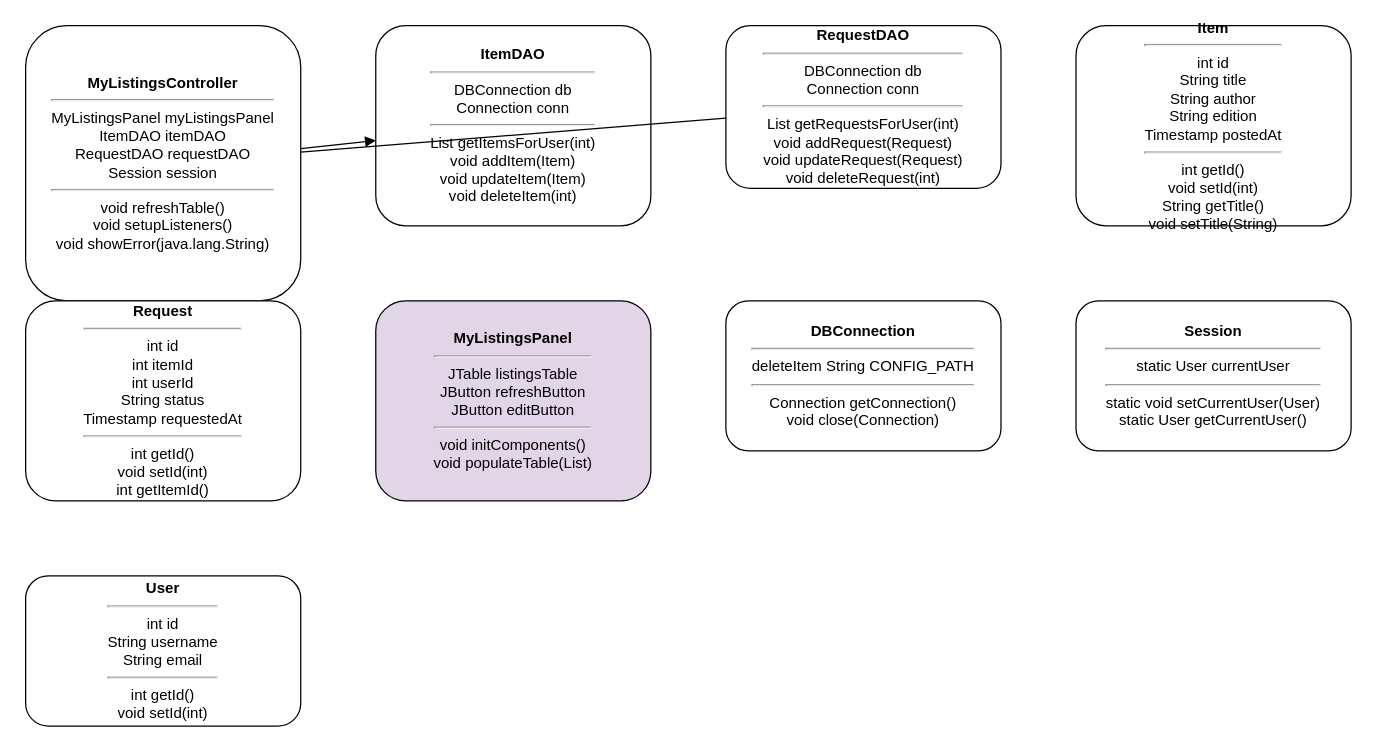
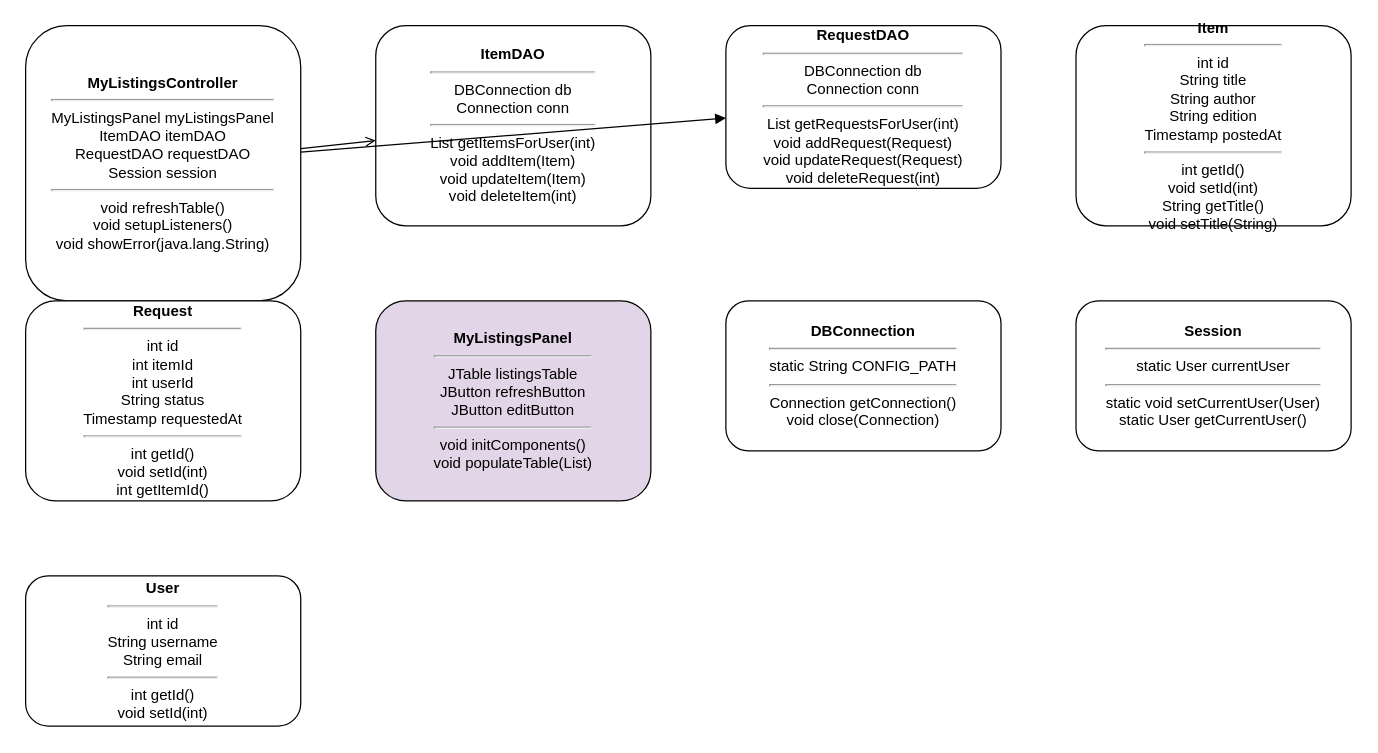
edge "RequestDAODBConnection db Connection conn List getRequestsForUser(int) void addRequest(Request) void updateRequest(Request) void deleteRequest(int)" -- "MyListingsControllerMyListingsPanel myListingsPanel ItemDAO itemDAO RequestDAO requestDAO Session session void refreshTable() void setupListeners() void showError(java.lang.String)": arrowhead none -> block
edge "MyListingsControllerMyListingsPanel myListingsPanel ItemDAO itemDAO RequestDAO requestDAO Session session void refreshTable() void setupListeners() void showError(java.lang.String)" -> "ItemDAODBConnection db Connection conn List getItemsForUser(int) void addItem(Item) void updateItem(Item) void deleteItem(int)": arrowhead block -> open
node "DBConnectiondeleteItem String CONFIG_PATH Connection getConnection() void close(Connection)": label "DBConnectiondeleteItem String CONFIG_PATH Connection getConnection() void close(Connection)" -> "DBConnectionstatic String CONFIG_PATH Connection getConnection() void close(Connection)"
